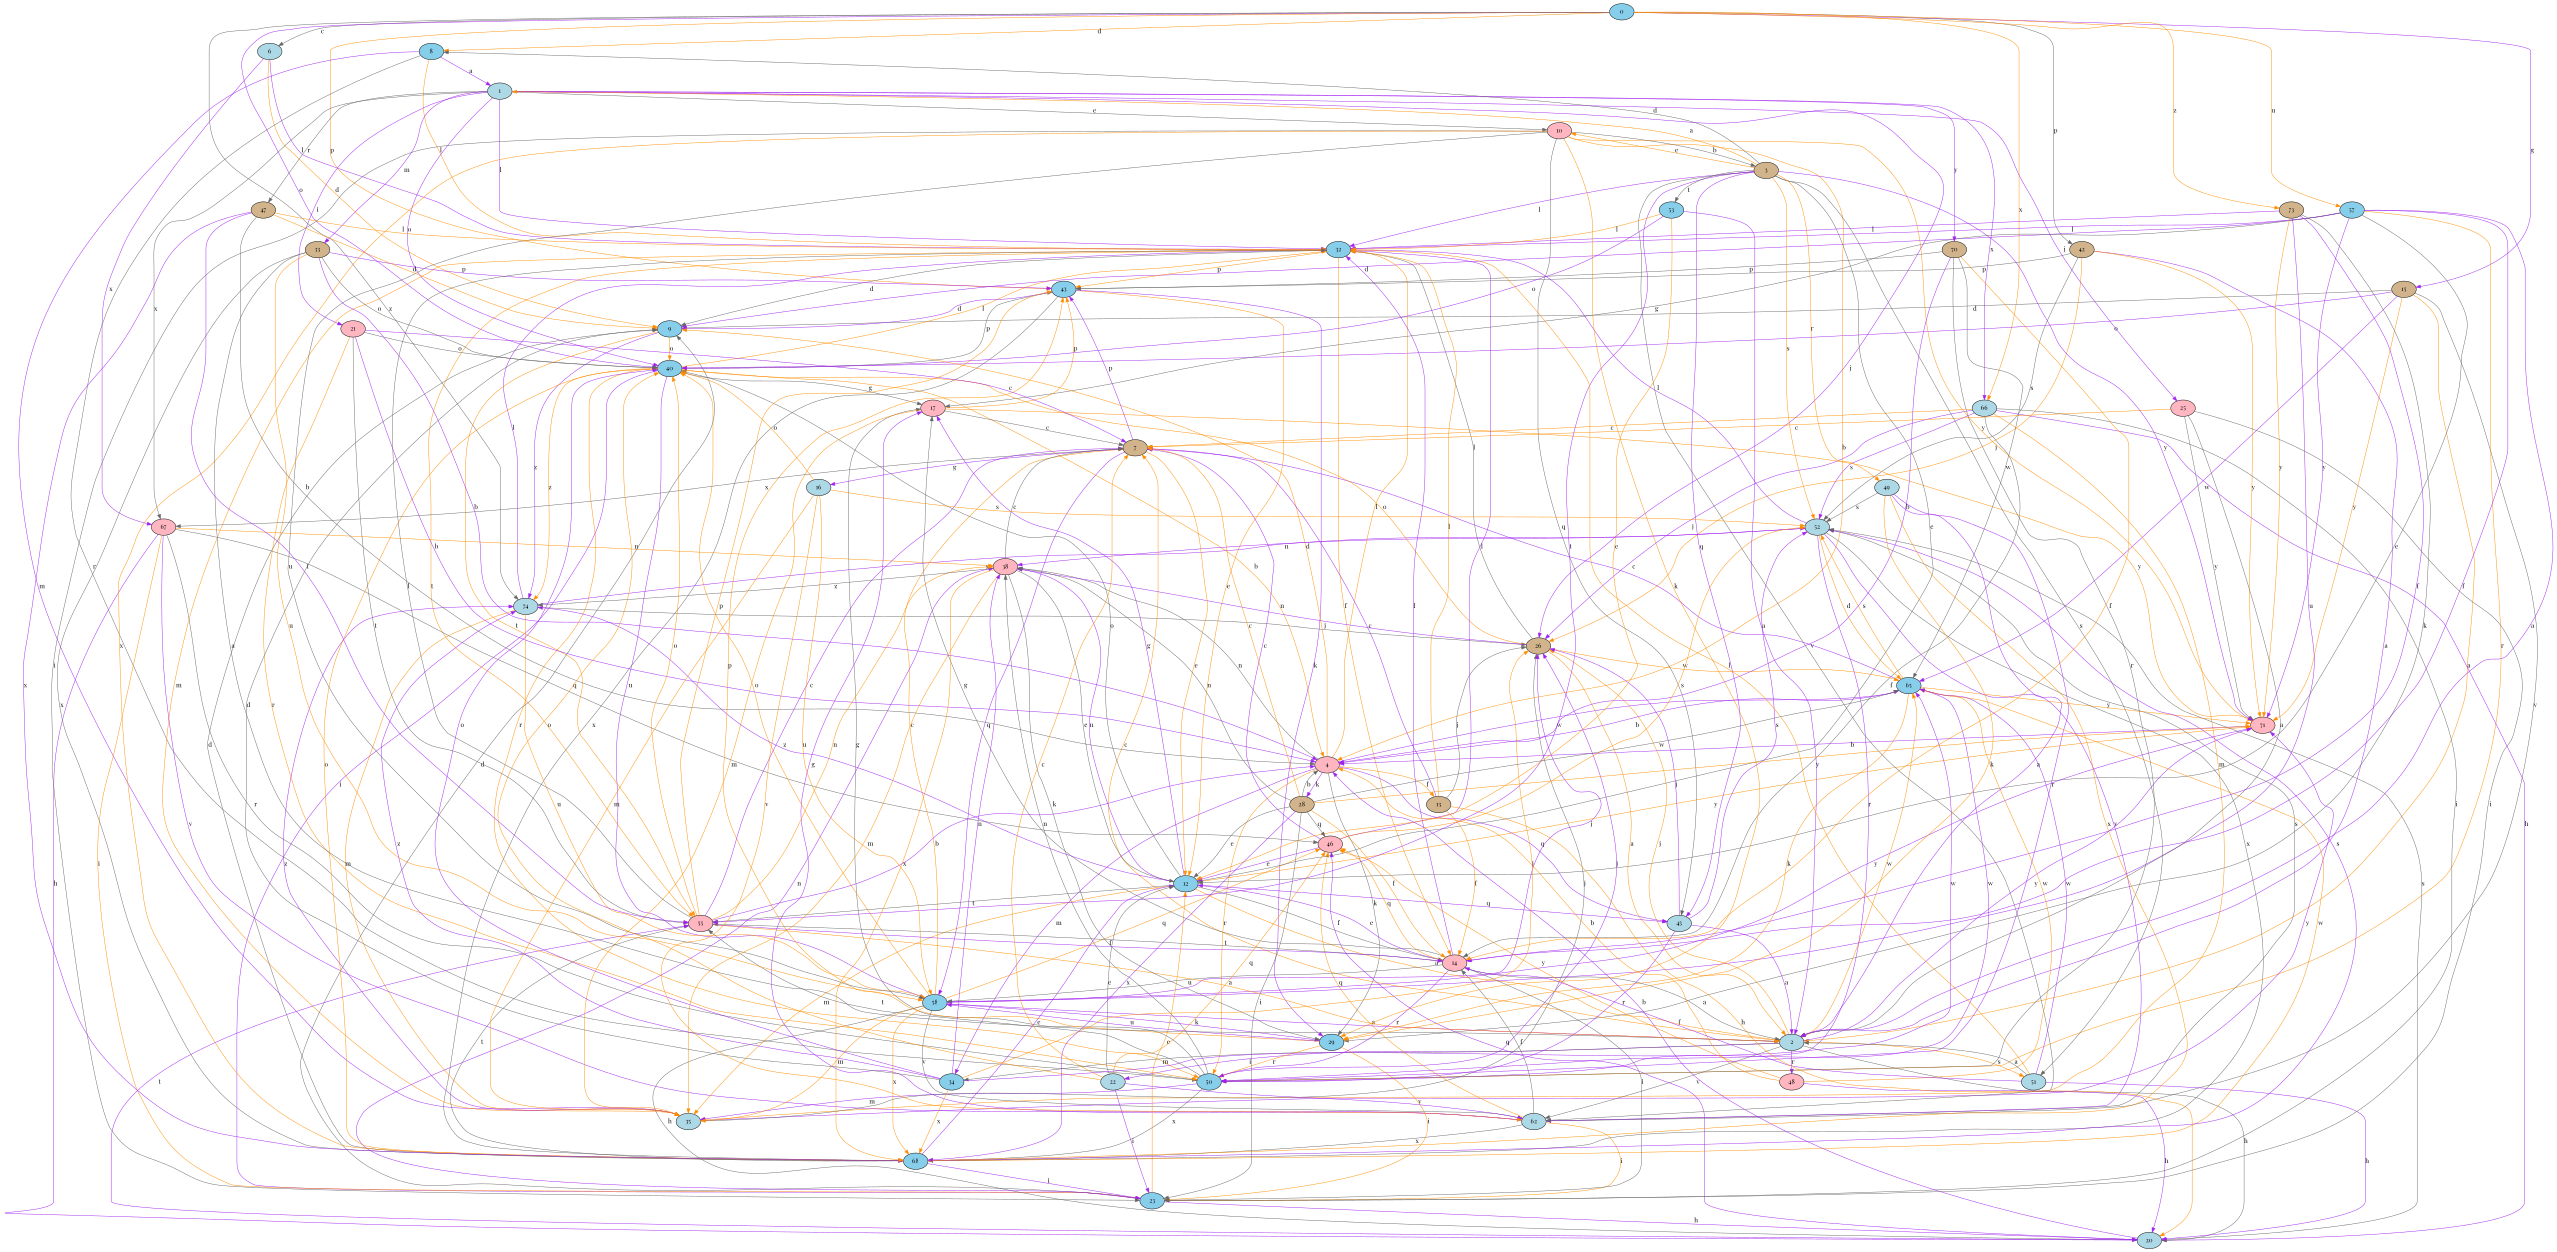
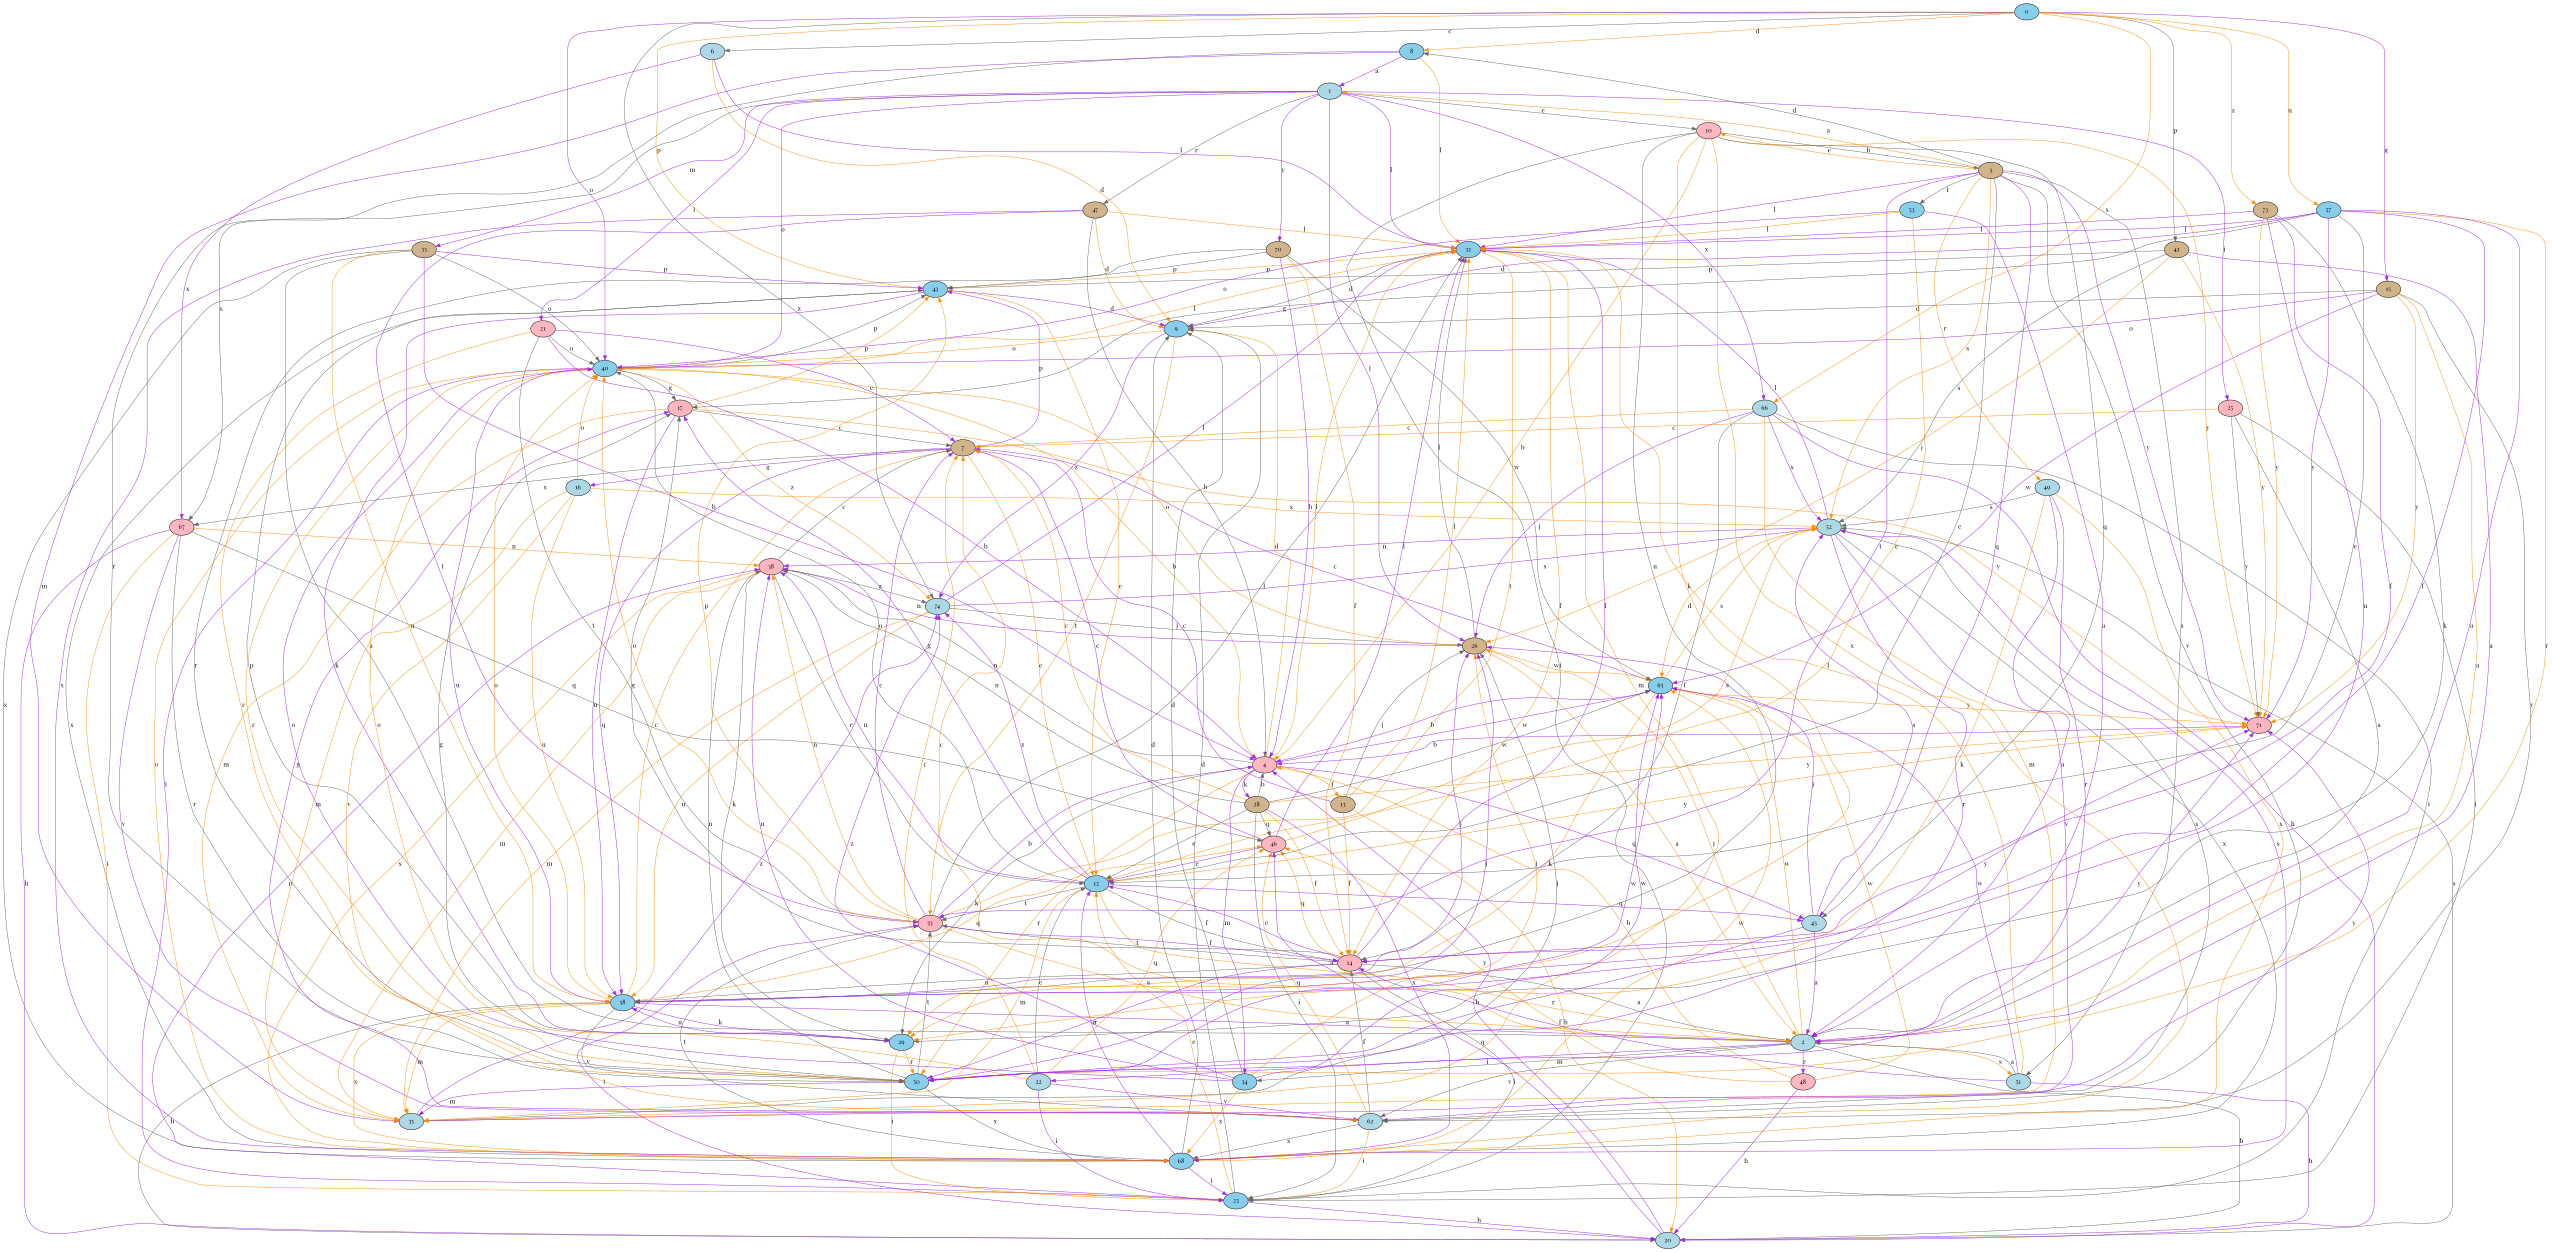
edge "17" -> "58": added, label "u"
edge "29" -> "43": color darkorange -> gray40
